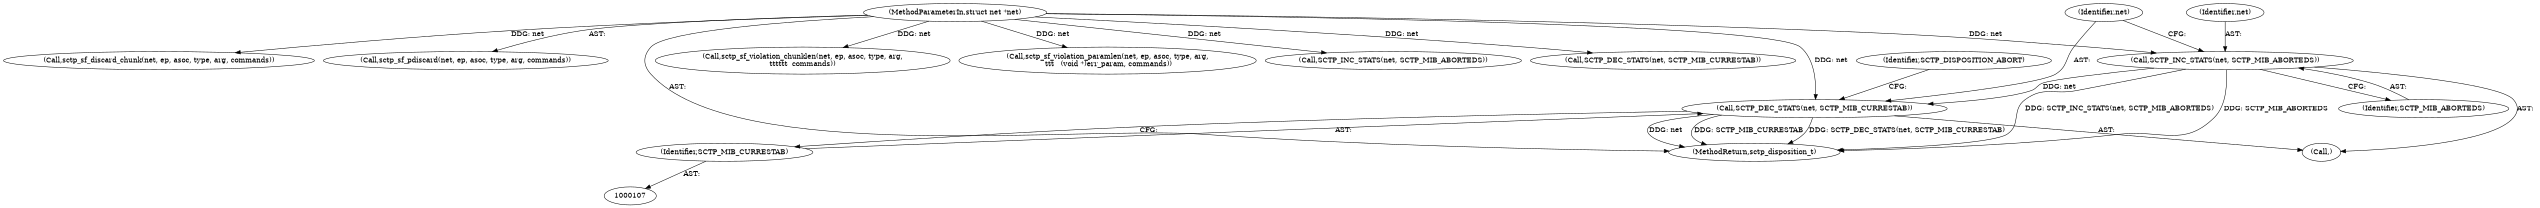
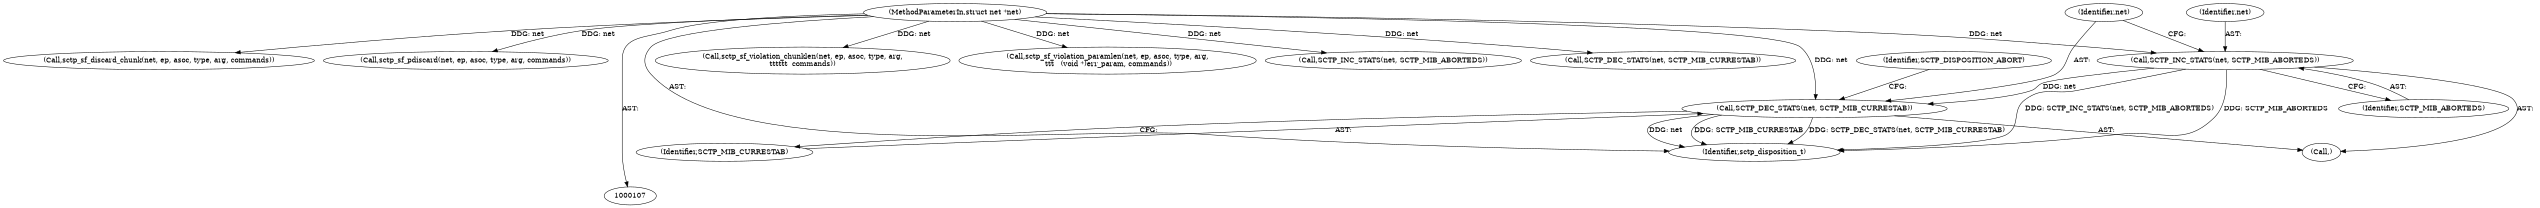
edge "(MethodParameterIn,struct net *net)" -> "(Call,sctp_sf_pdiscard(net, ep, asoc, type, arg, commands))": label "AST: " -> "DDG: net"
node "(MethodReturn,sctp_disposition_t)": label "(MethodReturn,sctp_disposition_t)" -> "(Identifier,sctp_disposition_t)"
edge "(Identifier,SCTP_MIB_CURRESTAB)" -> "1000107": now "(MethodParameterIn,struct net *net)" -> "1000107"
